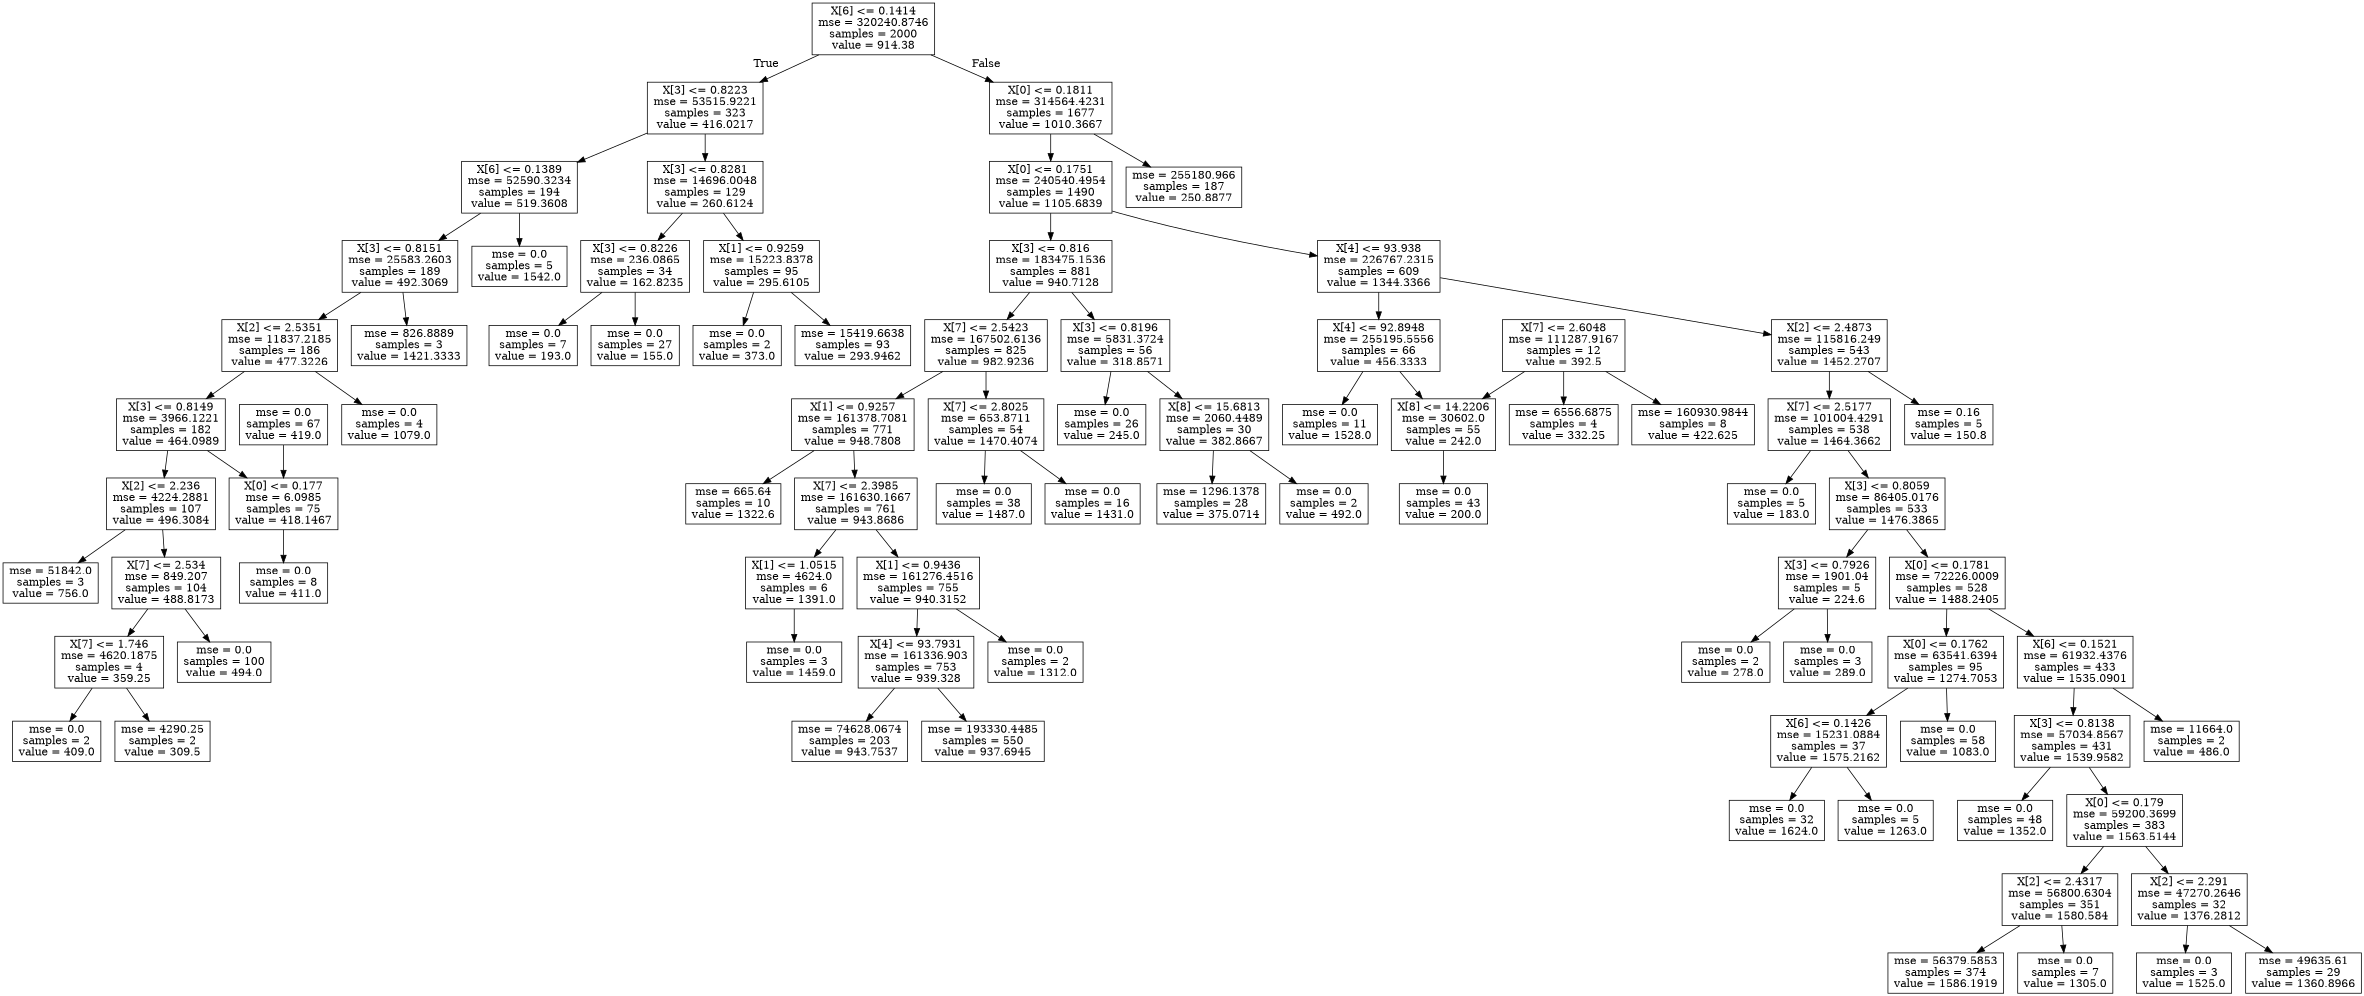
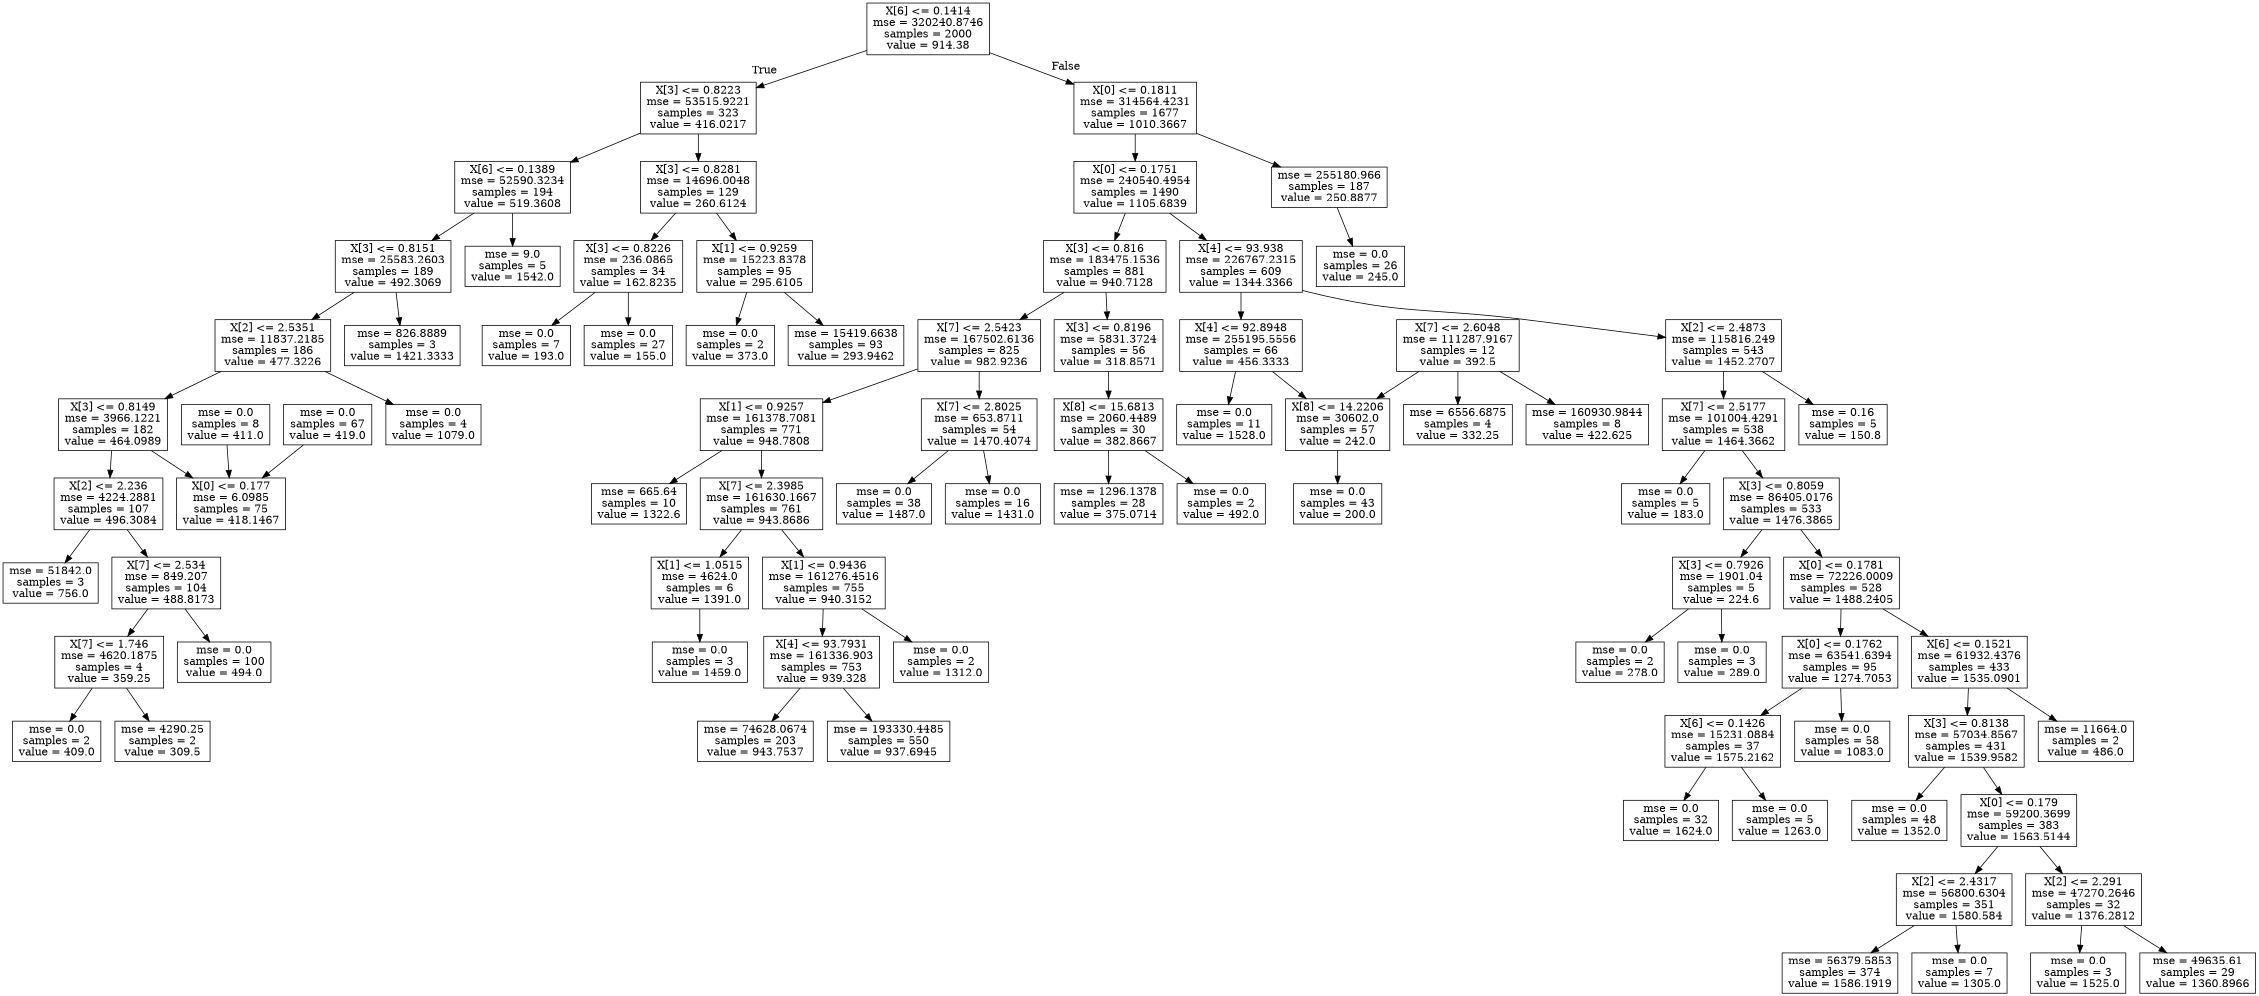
node "mse = 0.0 samples = 5 value = 1542.0": label "mse = 0.0 samples = 5 value = 1542.0" -> "mse = 9.0 samples = 5 value = 1542.0"
edge "X[3] <= 0.8196 mse = 5831.3724 samples = 56 value = 318.8571" -> "mse = 0.0 samples = 26 value = 245.0": now "mse = 255180.966 samples = 187 value = 250.8877" -> "mse = 0.0 samples = 26 value = 245.0"
node "X[8] <= 14.2206 mse = 30602.0 samples = 55 value = 242.0": label "X[8] <= 14.2206 mse = 30602.0 samples = 55 value = 242.0" -> "X[8] <= 14.2206 mse = 30602.0 samples = 57 value = 242.0"
edge "X[0] <= 0.177 mse = 6.0985 samples = 75 value = 418.1467" -> "mse = 0.0 samples = 8 value = 411.0": reversed
